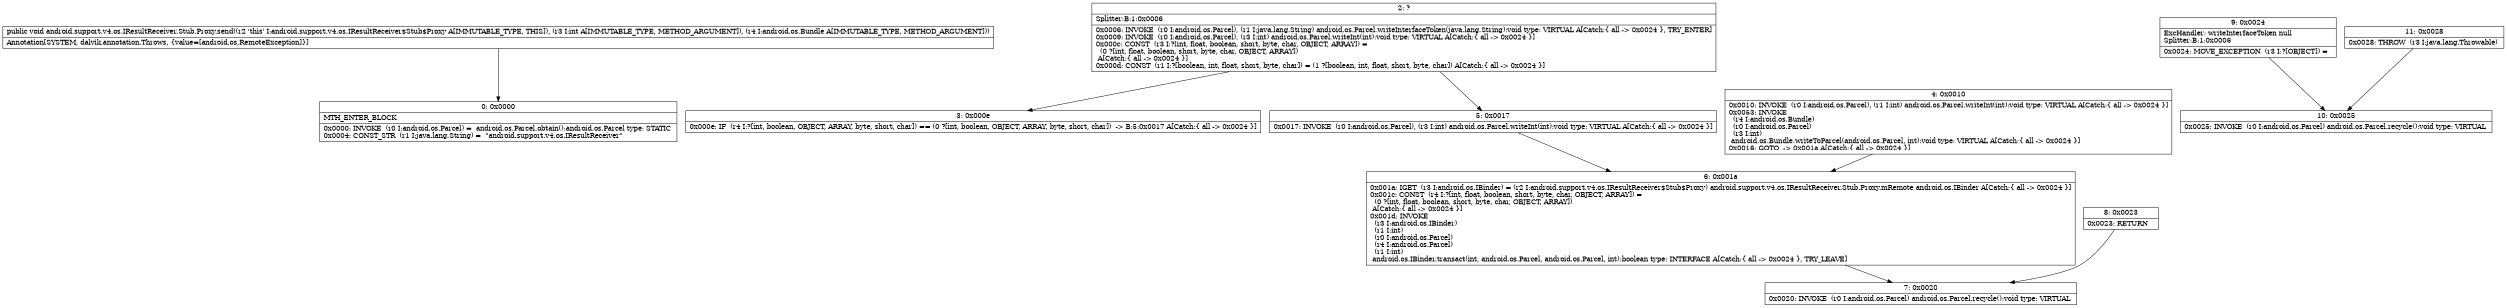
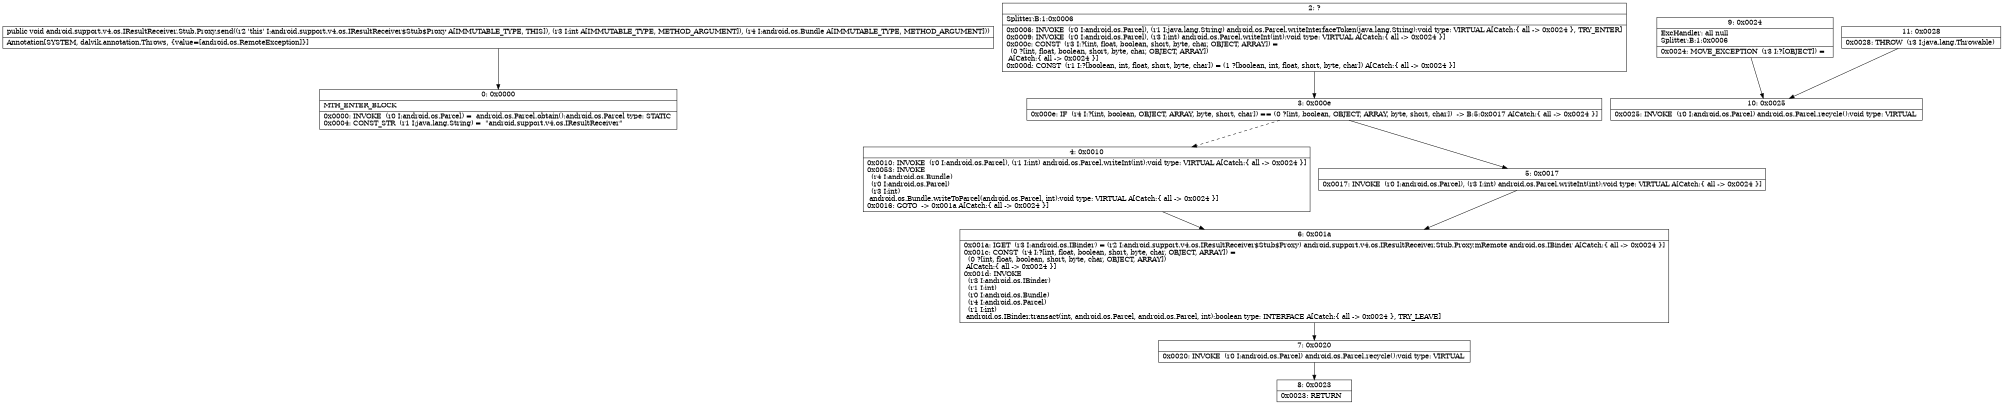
node "9: 0x0024": text "ExcHandler: writeInterfaceToken null" -> "ExcHandler: all null"
edge "2: ?" -> "5: 0x0017": now "3: 0x000e" -> "5: 0x0017"
edge "3: 0x000e" -> "4: 0x0010": added
node "6: 0x001a": text "(r0 I:android.os.Parcel)" -> "(r0 I:android.os.Bundle)"
edge "8: 0x0023" -> "7: 0x0020": reversed
